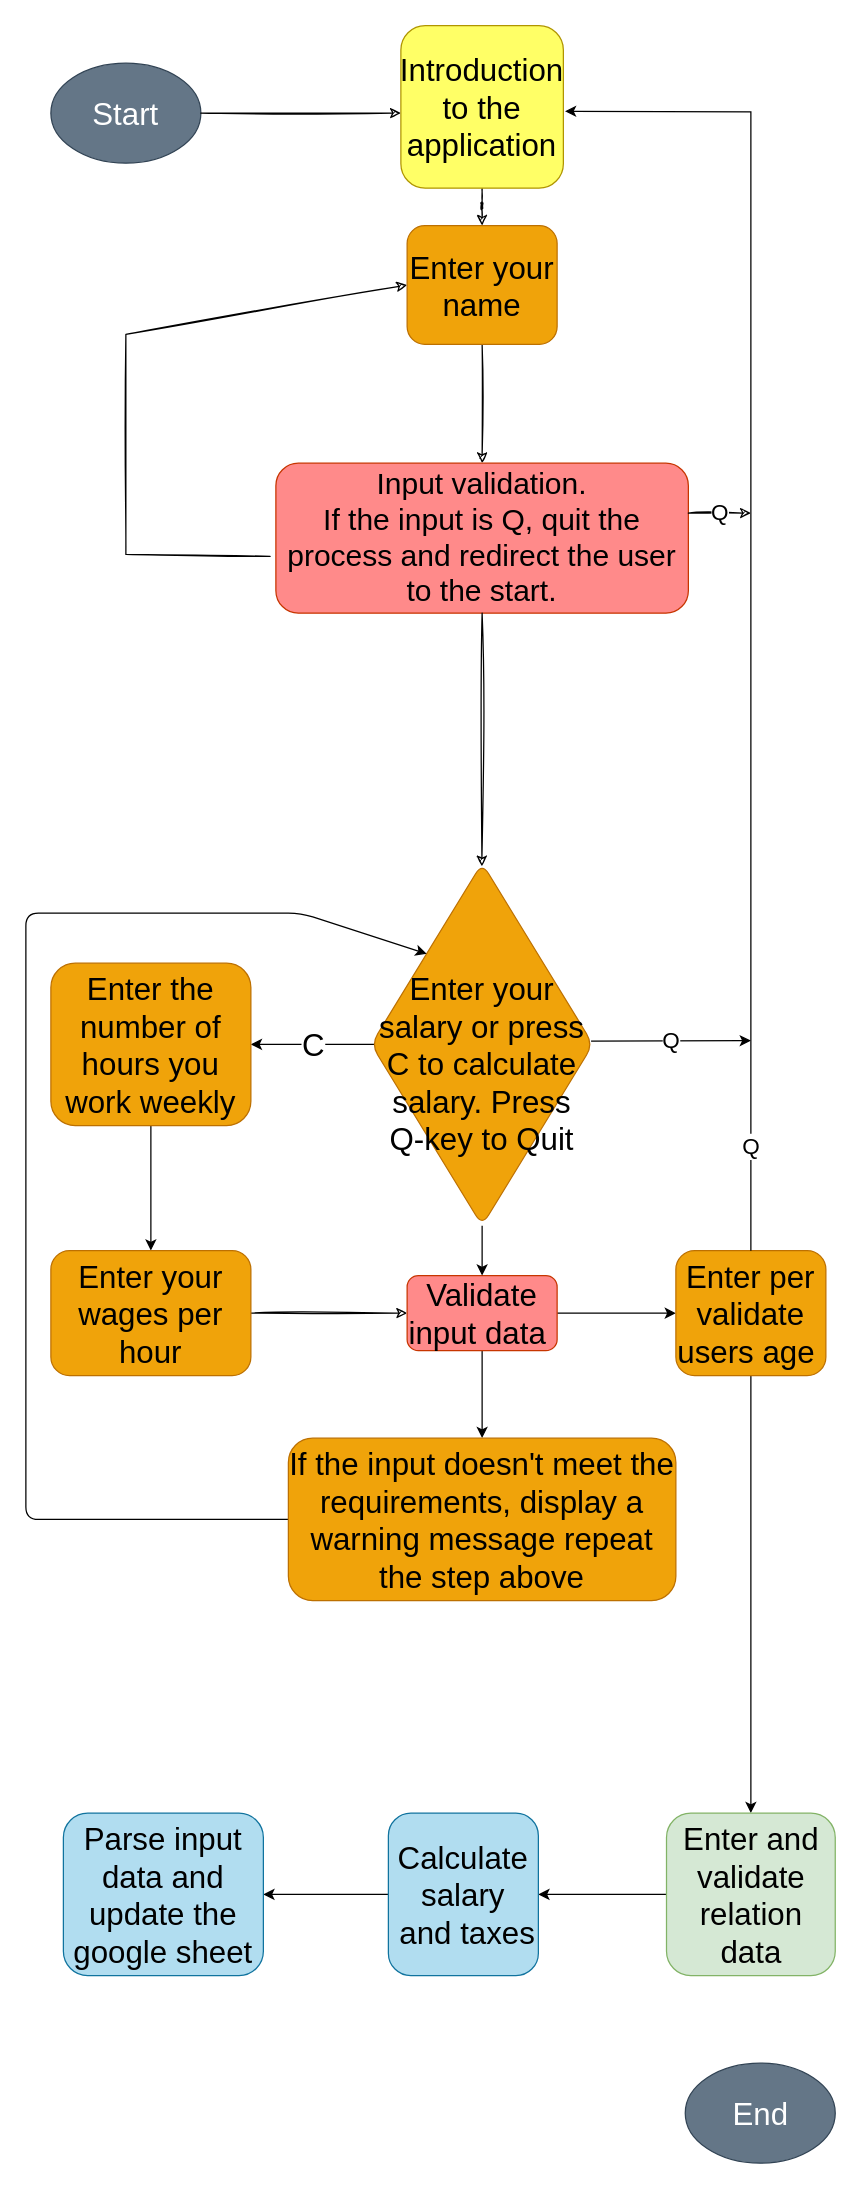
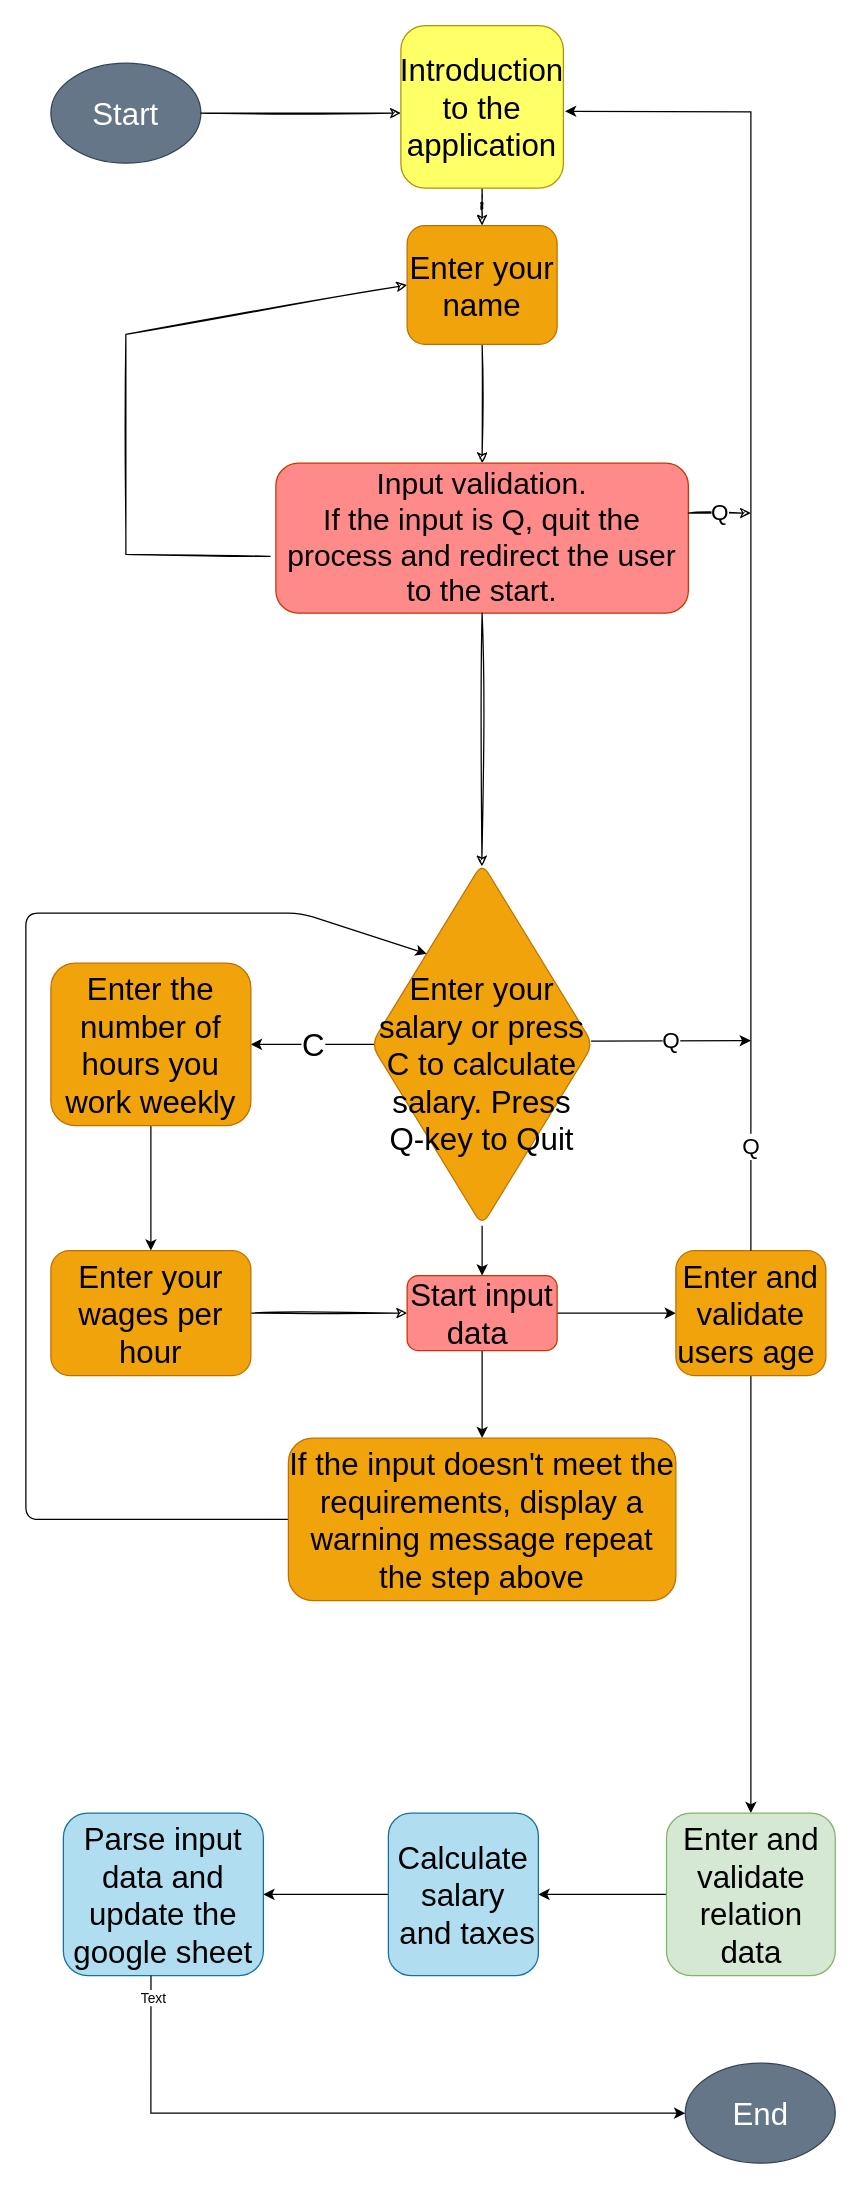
node "Validate input data": label "Validate input data" -> "Start input data"
node "Enter per validate users age": label "Enter per validate users age" -> "Enter and validate users age"
edge "Parse input data and update the google sheet" -> "End": added, label "Text"
